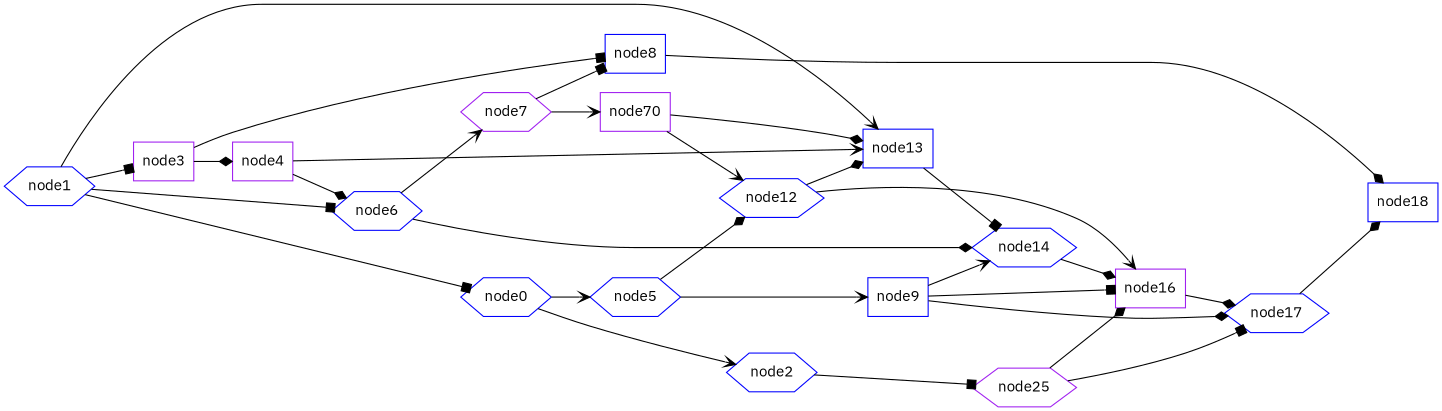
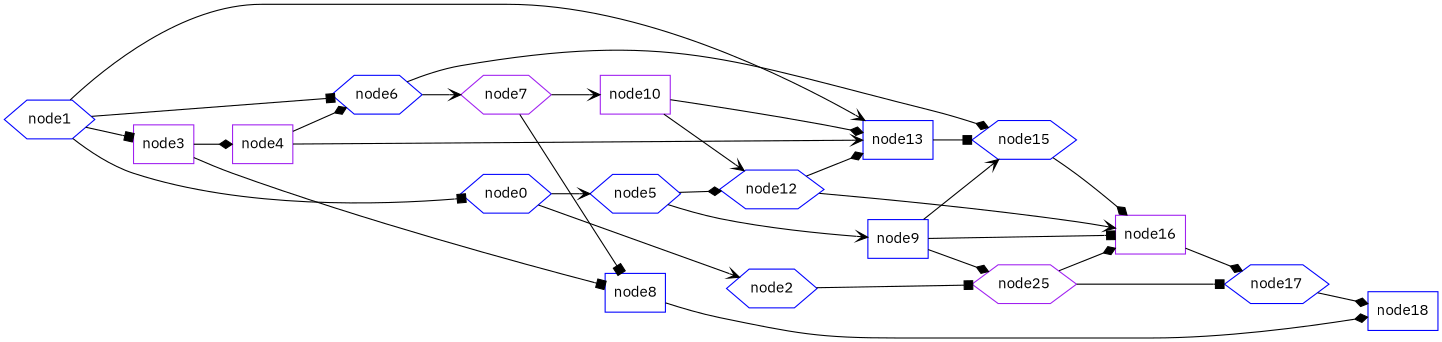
node "node70": label "node70" -> "node10"
node "node14": label "node14" -> "node15"
edge "node9" -> "node17": now "node9" -> "node25"
